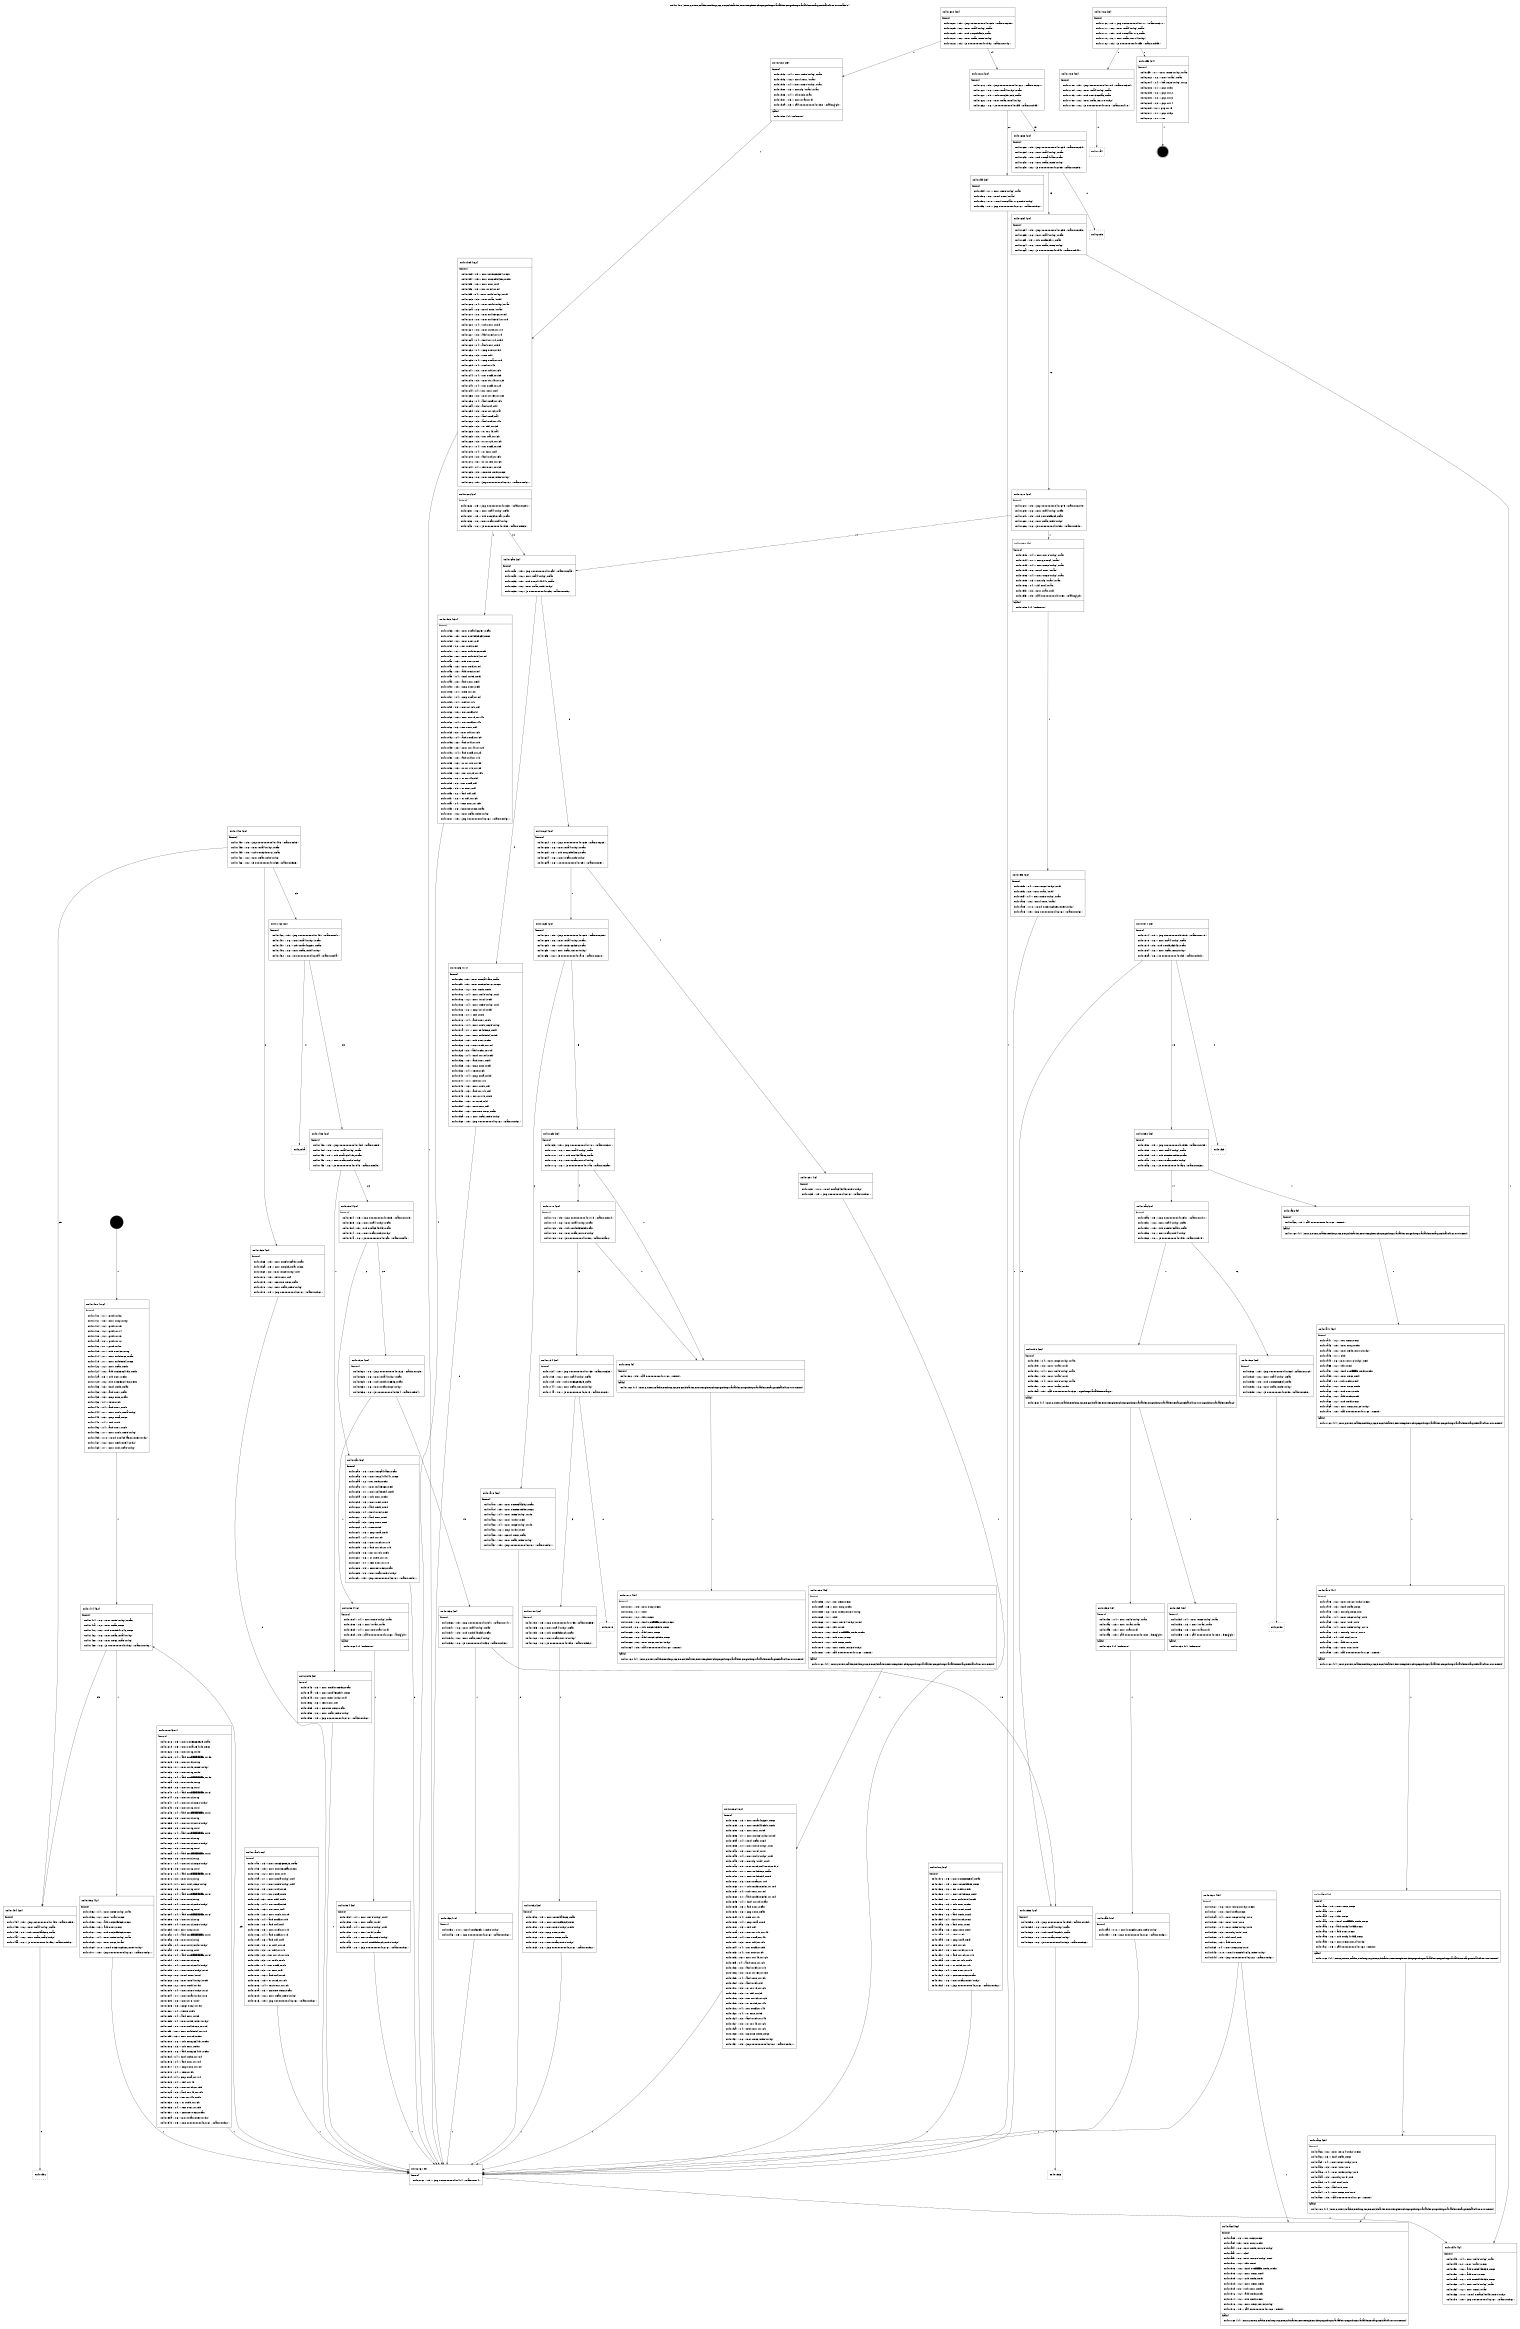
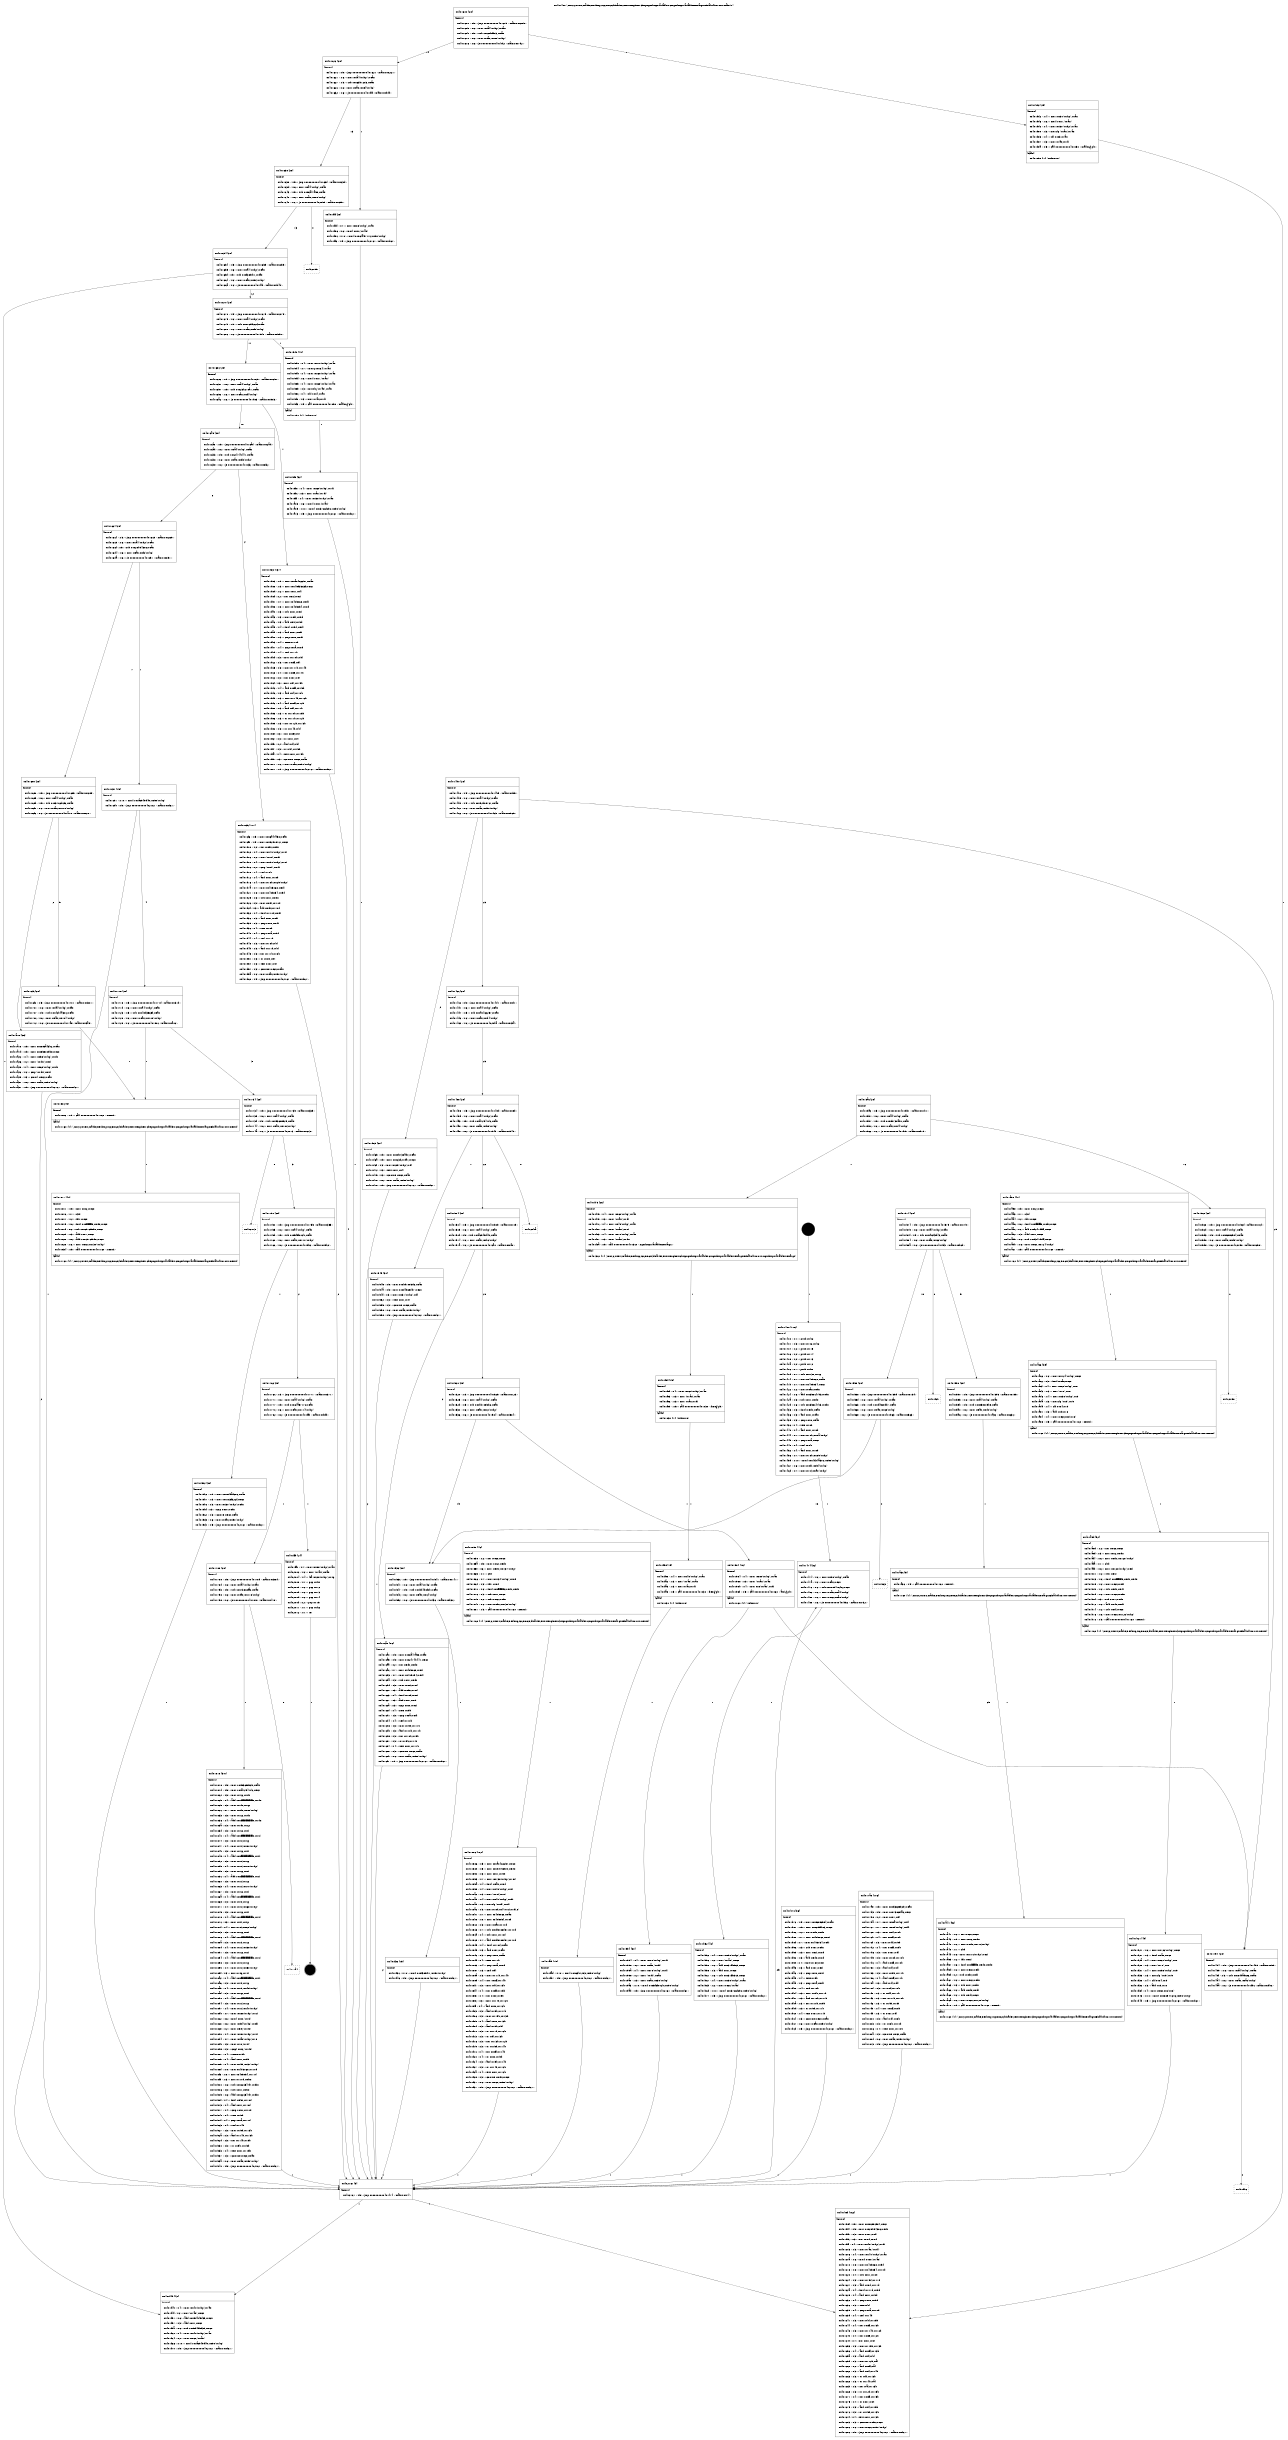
edge "0x40161c [28]" -> "0x401fdf [28]": label " 20" -> " 1"
edge "0x401670 [28]" -> "0x4016a8 [28]": now "0x401670 [28]" -> "0x40168c [28]"
edge "0x401574 [28]" -> "0x401590 [28]": label " 18" -> " 5"
edge "0x4014cc [28]" -> "0x4020ba": now "0x4014e8 [28]" -> "0x4020ba"
edge "0x4016fc [28]" -> "0x401718 [28]": now "0x401c91 [15]" -> "0x401718 [28]"
edge "0x401590 [28]" -> "0x4015ac [28]": removed, label "17"
edge "0x401bef [162]" -> "0x402161 [5]": reversed
edge "0x401750 [28]" -> "0x40176c [28]": added, label "2"
edge "0x401f75 [26]" -> "0x401f9e [15]": now "0x401f8f [15]" -> "0x401f9e [15]"
node "0x401a75 [41]": removed
edge "0x40153c [28]" -> "0x401558 [28]": reversed
edge "0x401788 [28]" -> "0x401818 [301]": added, label "1"
edge "0x401474 [32]" -> "0x401494 [28]": now "0x401984 [16]" -> "0x401494 [28]"
edge "0x401b21 [49]" -> "0x401aed [52]": reversed
